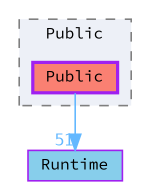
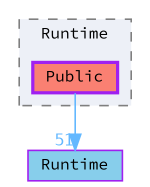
cluster "Public": label "Public" -> "Runtime"
